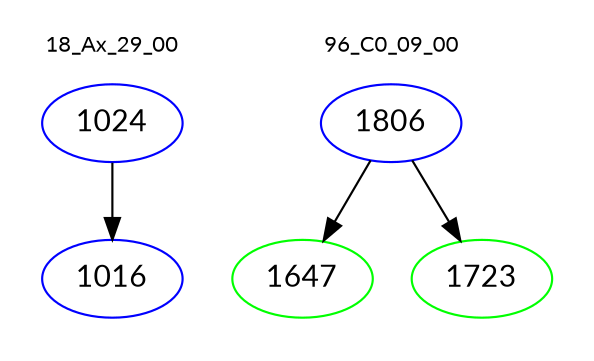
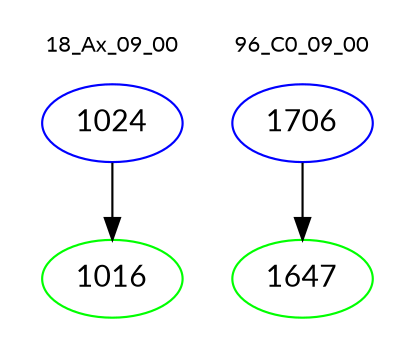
cluster "18_Ax_29_00": label "18_Ax_29_00" -> "18_Ax_09_00"
node "1806": label "1806" -> "1706"
node "1016": color blue -> green
node "1723": removed
